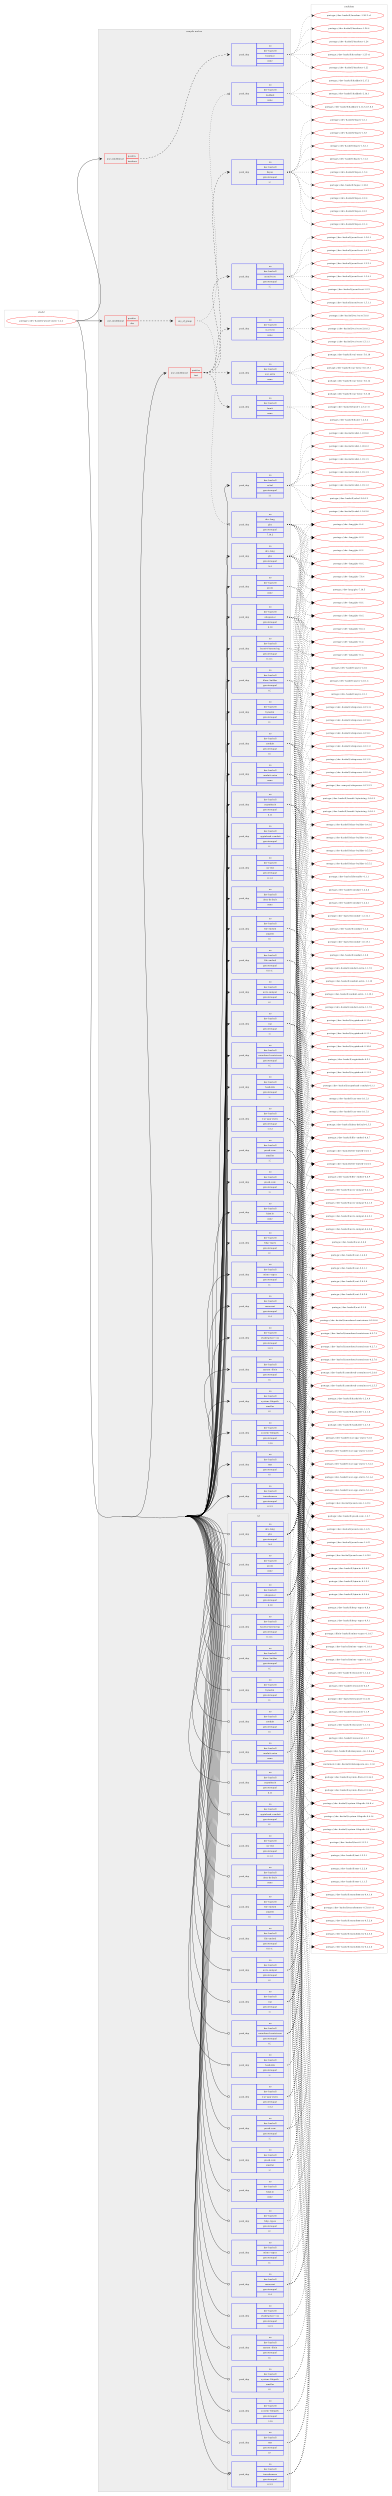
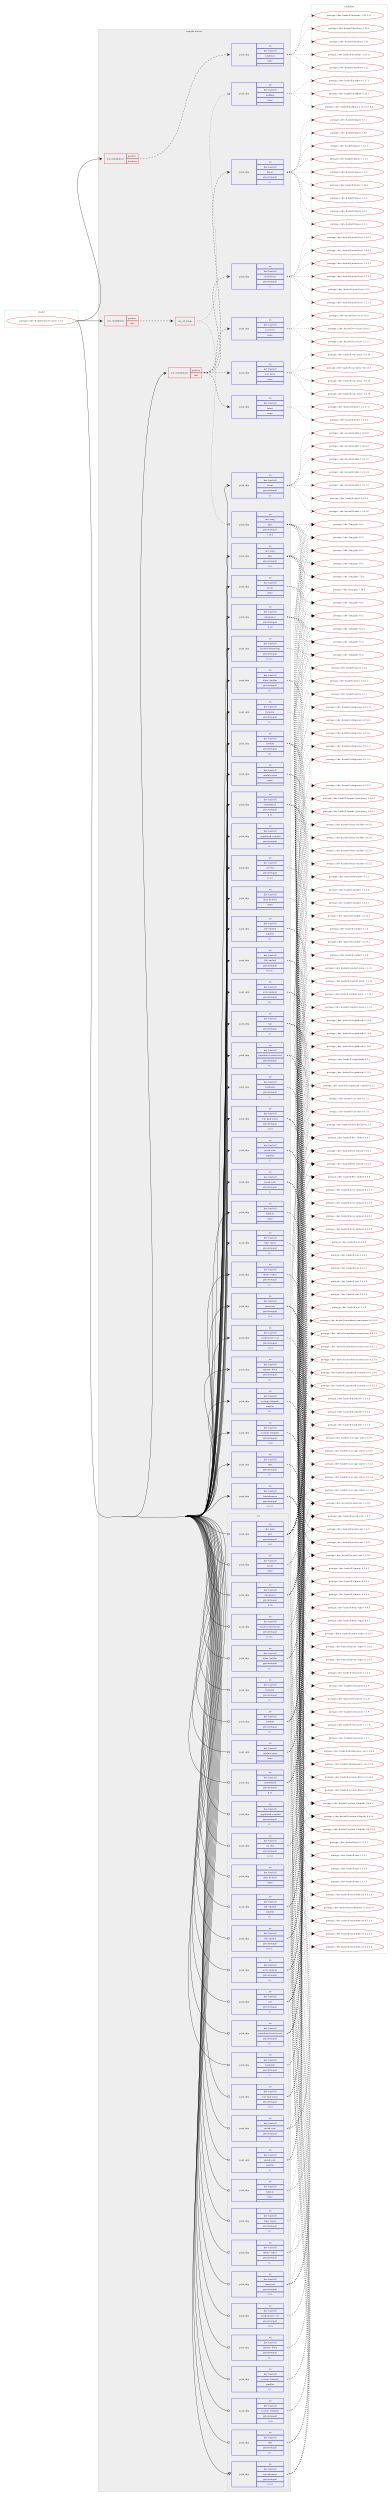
node "portage://dev-haskell/attoparsec-0.10.4.0": removed
node "portage://dev-compat/attoparsec-0.13.2.3": label "portage://dev-compat/attoparsec-0.13.2.3" -> "portage://dev-haskell/attoparsec-0.13.2.3"
node "containers://dev-haskell/shakespeare-css-1.1.0": label "containers://dev-haskell/shakespeare-css-1.1.0" -> "portage://dev-haskell/shakespeare-css-1.1.0"
